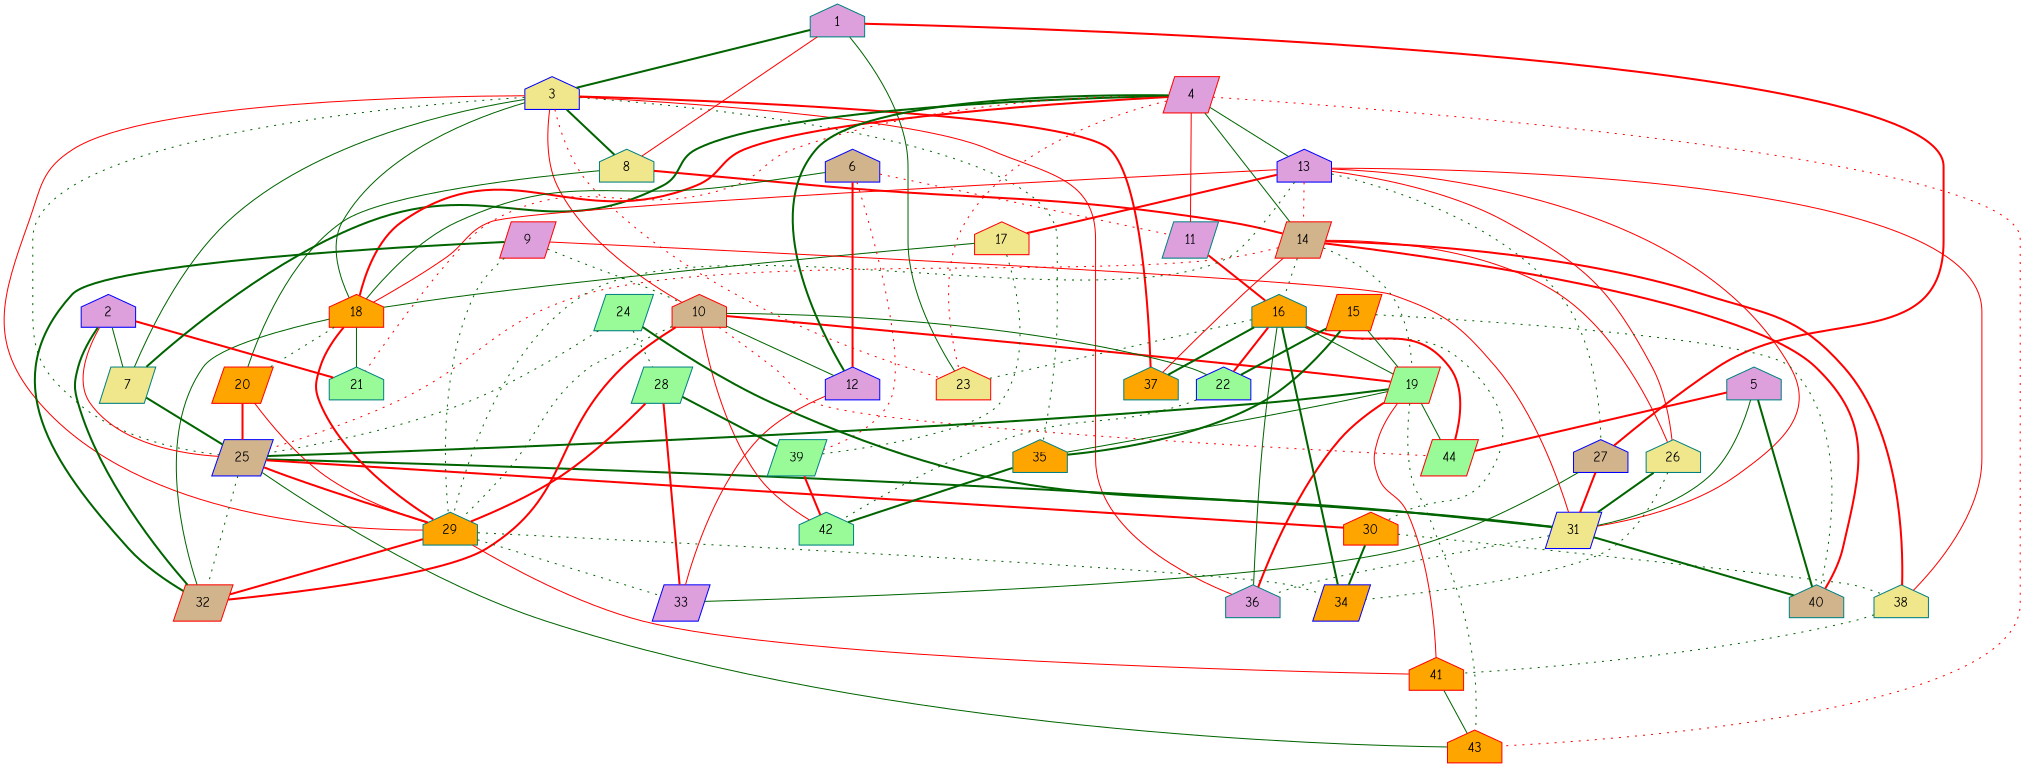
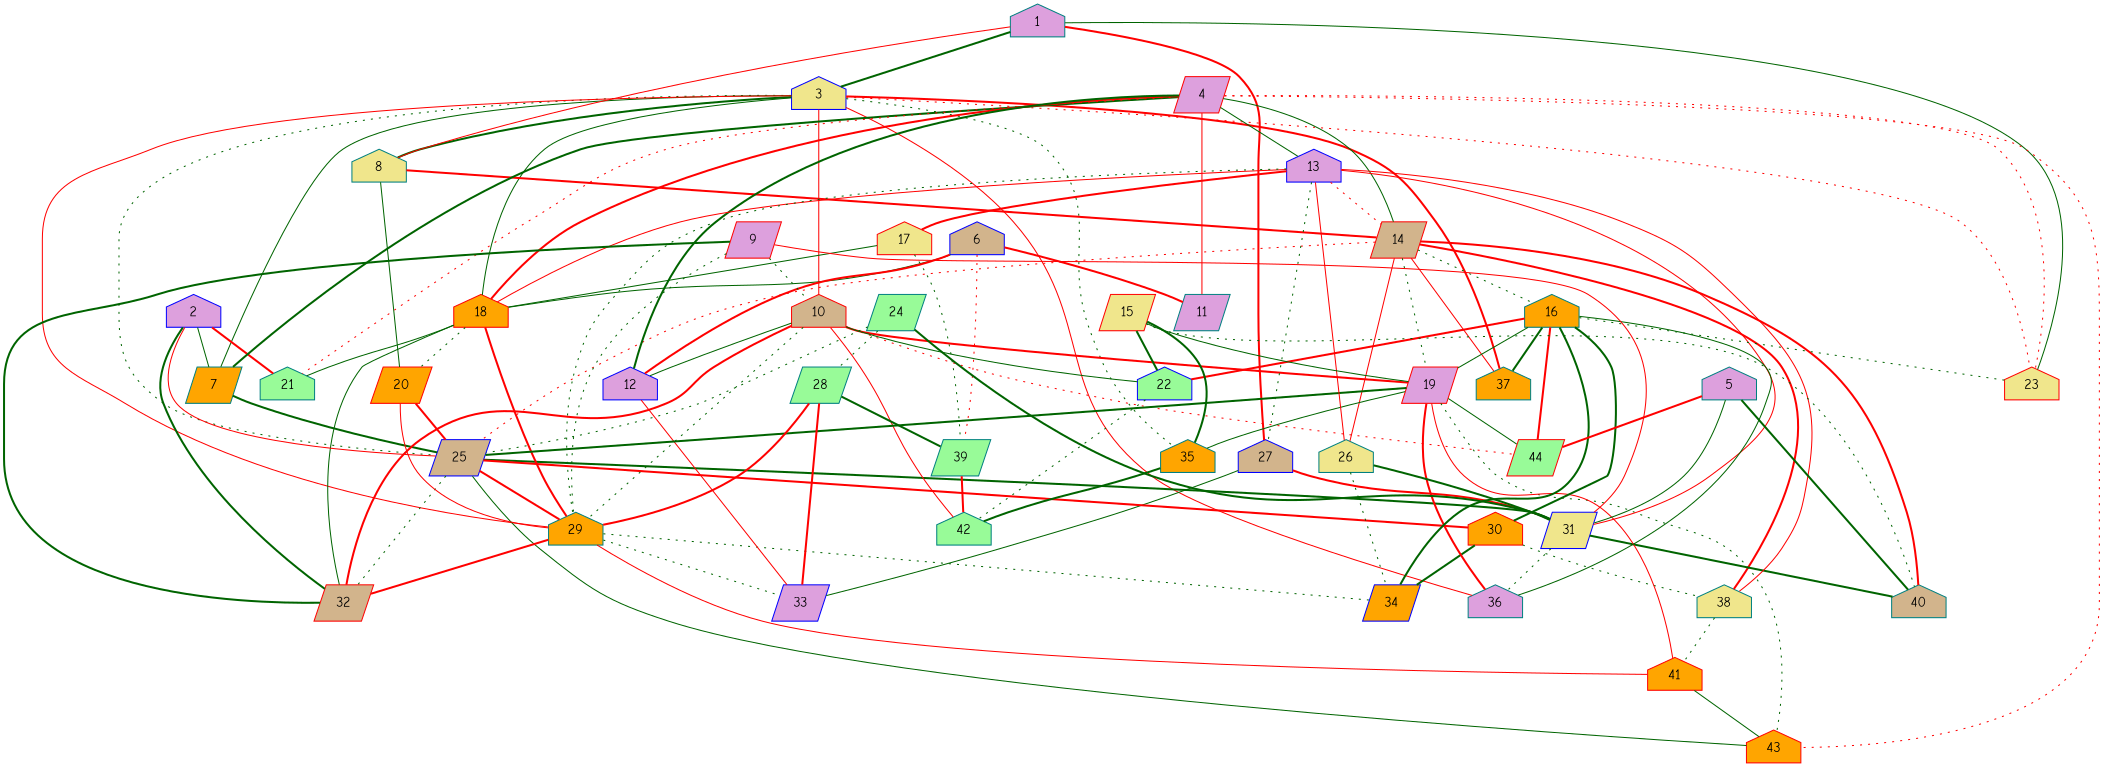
edge "6" -- "11": style dotted -> bold
edge "11" -- "16": removed
node "15": fillcolor orange -> khaki
node "7": fillcolor khaki -> orange
node "19": fillcolor palegreen -> plum
edge "16" -- "30": style dotted -> bold
